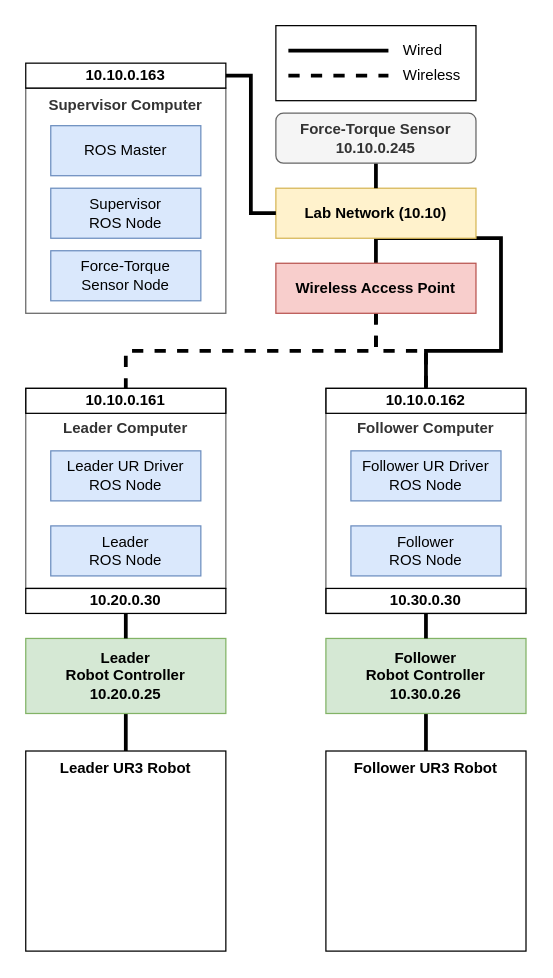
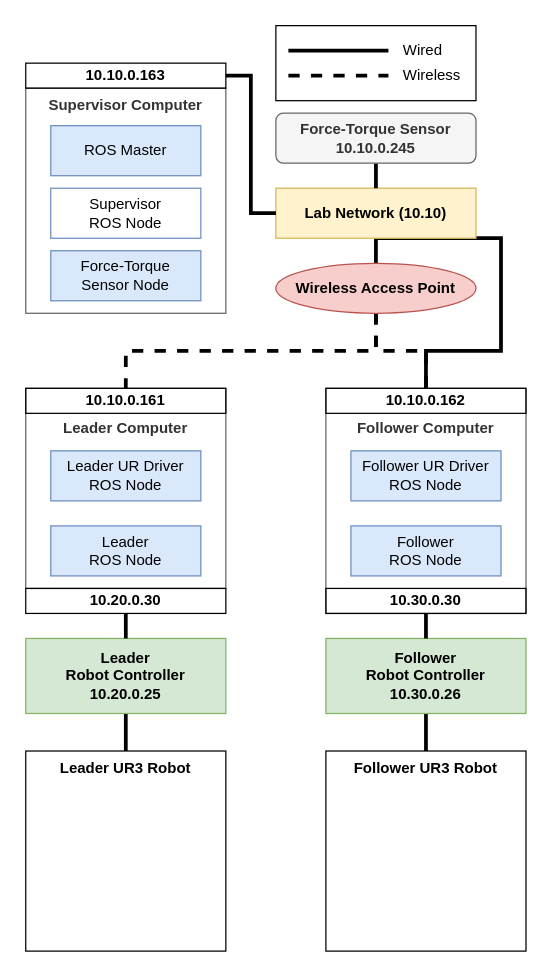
node "Supervisor ROS Node": fillcolor #dae8fc -> #ffffff
node "Wireless Access Point": shape rectangle -> ellipse
